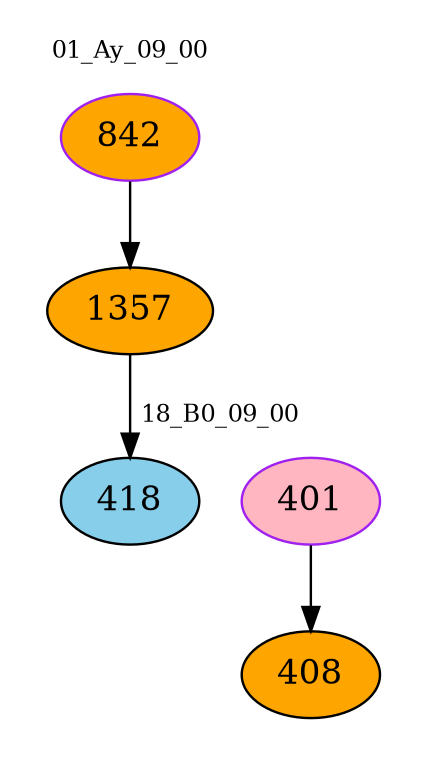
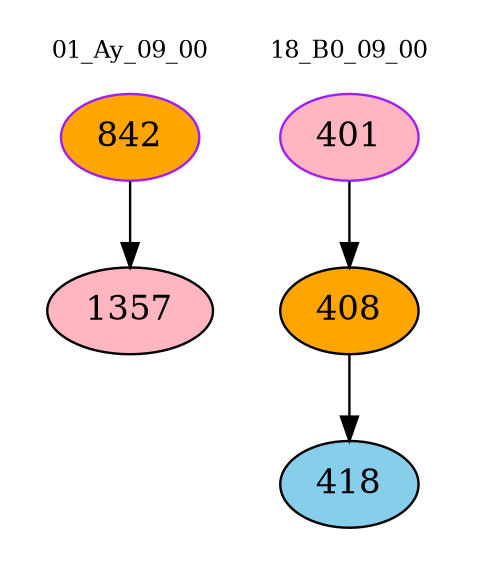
node "1357": fillcolor orange -> lightpink
edge "1357" -> "418": now "408" -> "418"
